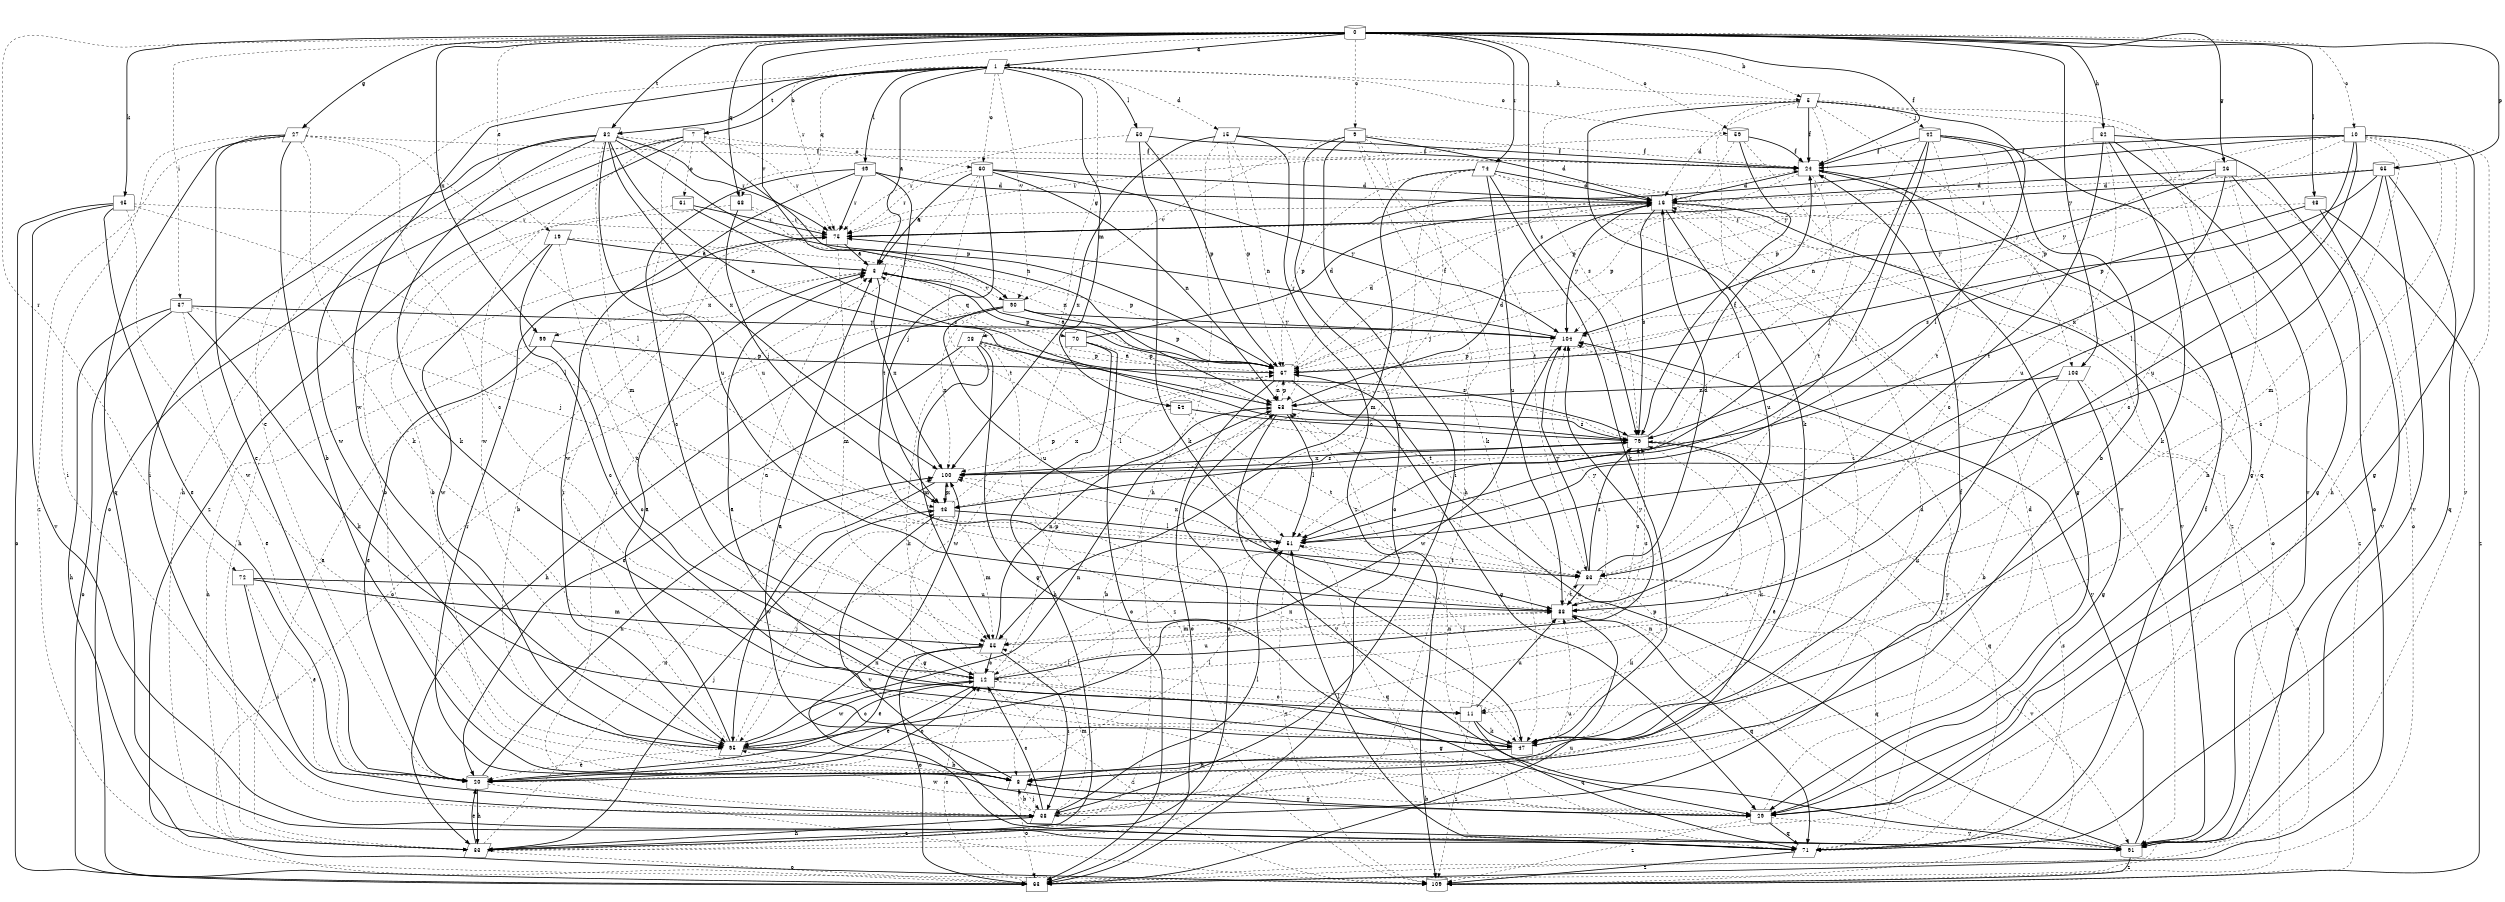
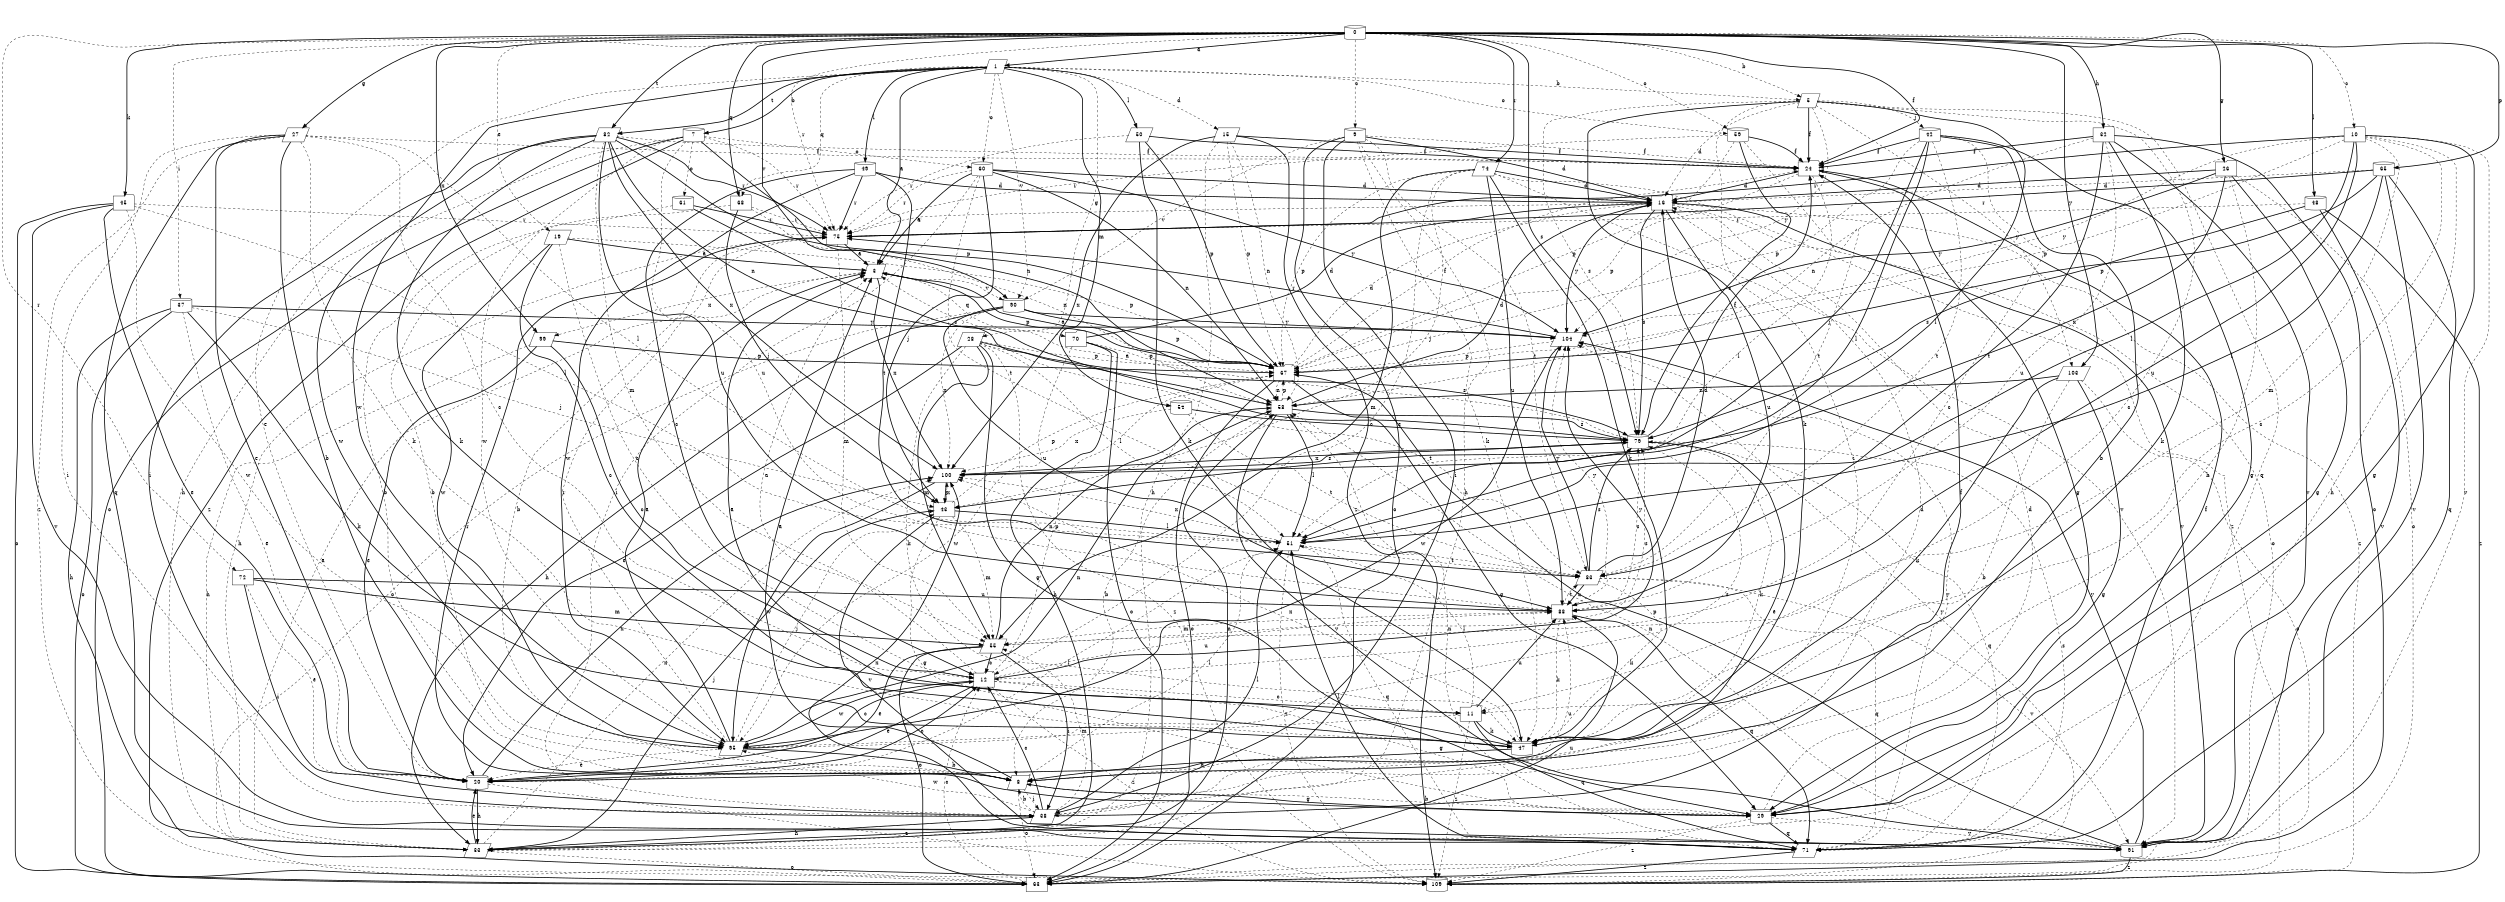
edge "10" -> "24": now "32" -> "24"
edge "88" -> "47": added, label "k"
edge "11" -> "95": added, label "w"
